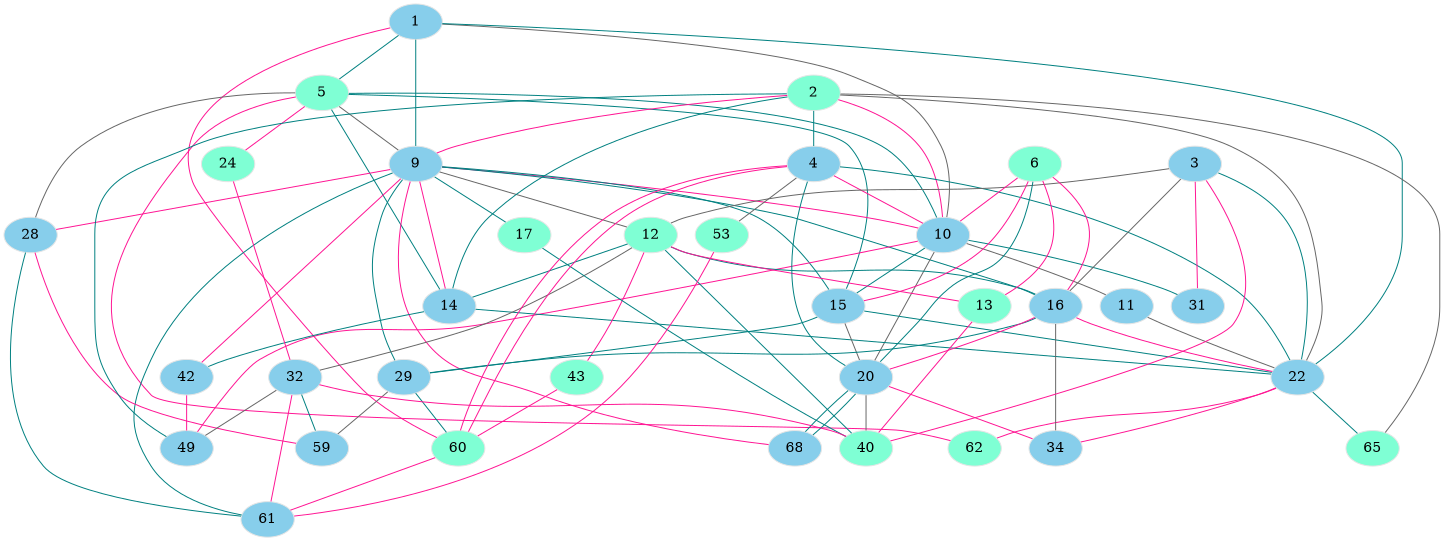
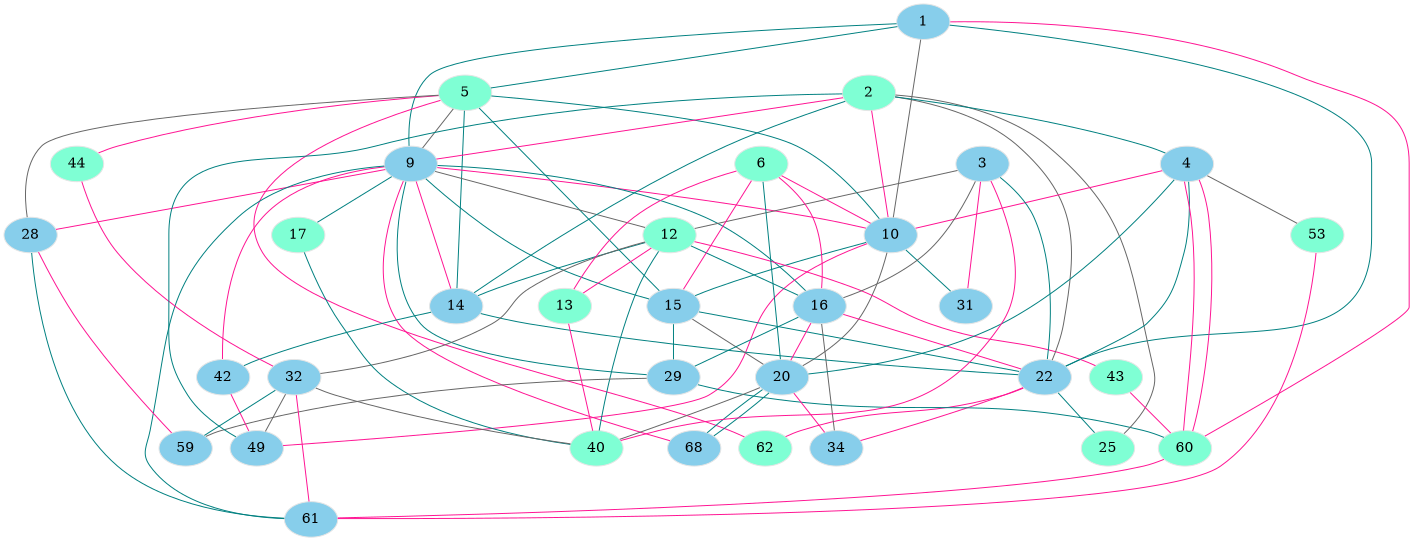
node "24": label "24" -> "44"
node "11": removed
edge "32" -- "40": color deeppink -> gray40
node "65": label "65" -> "25"
